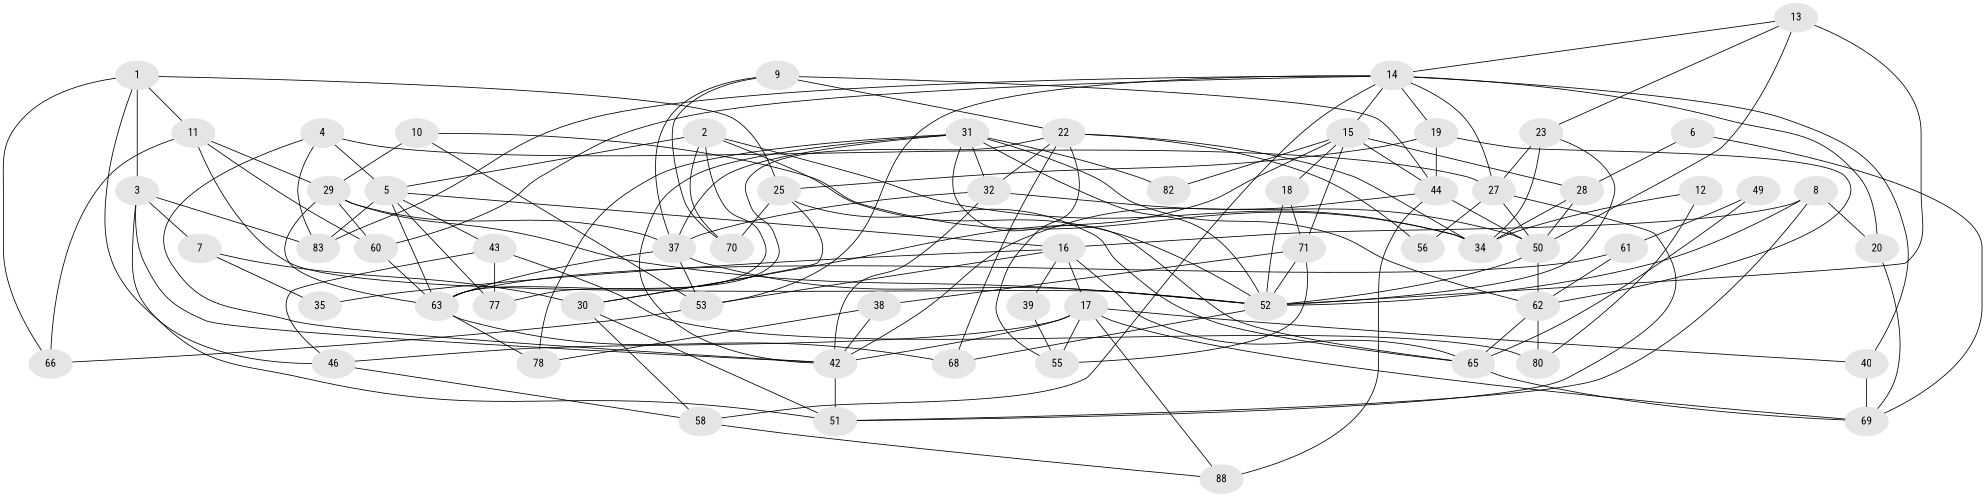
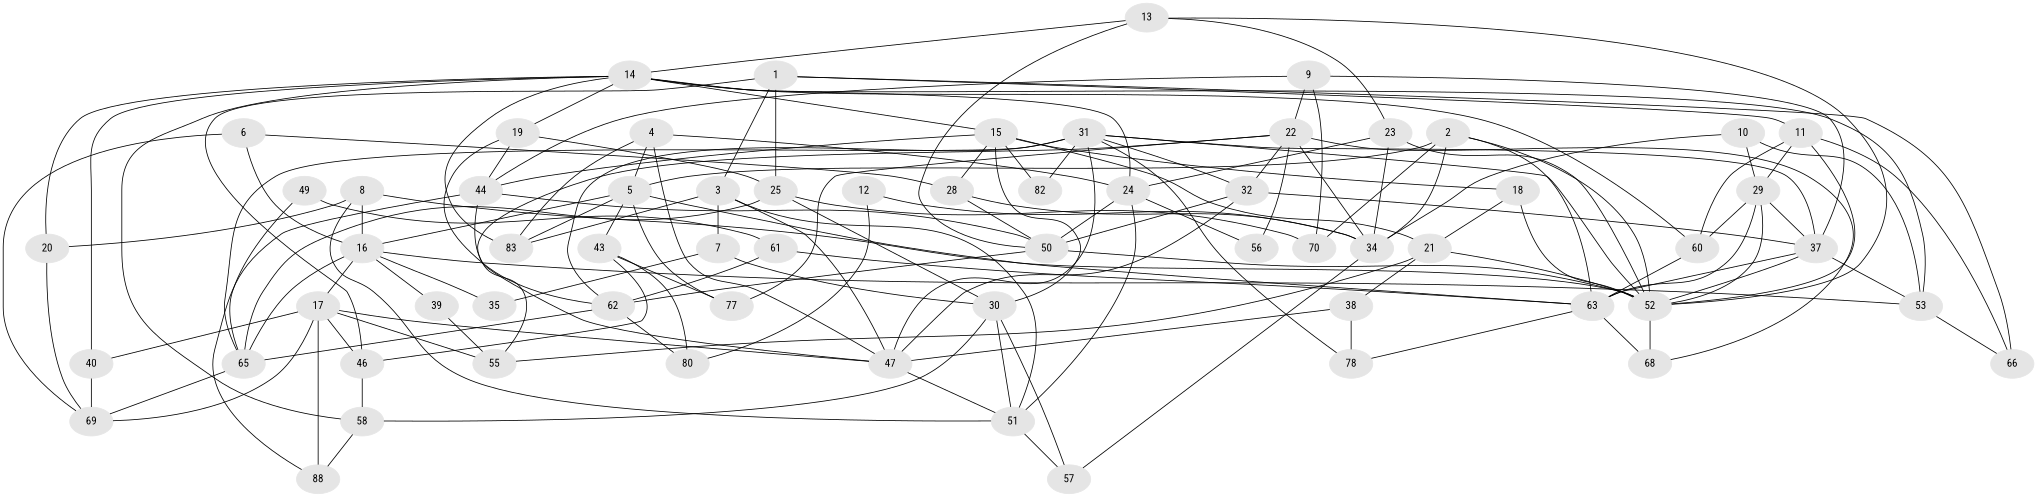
node "27": label "27" -> "24"
edge "6" -- "16": added
node "71": label "71" -> "21"
node "42": label "42" -> "47"
node "57": added
